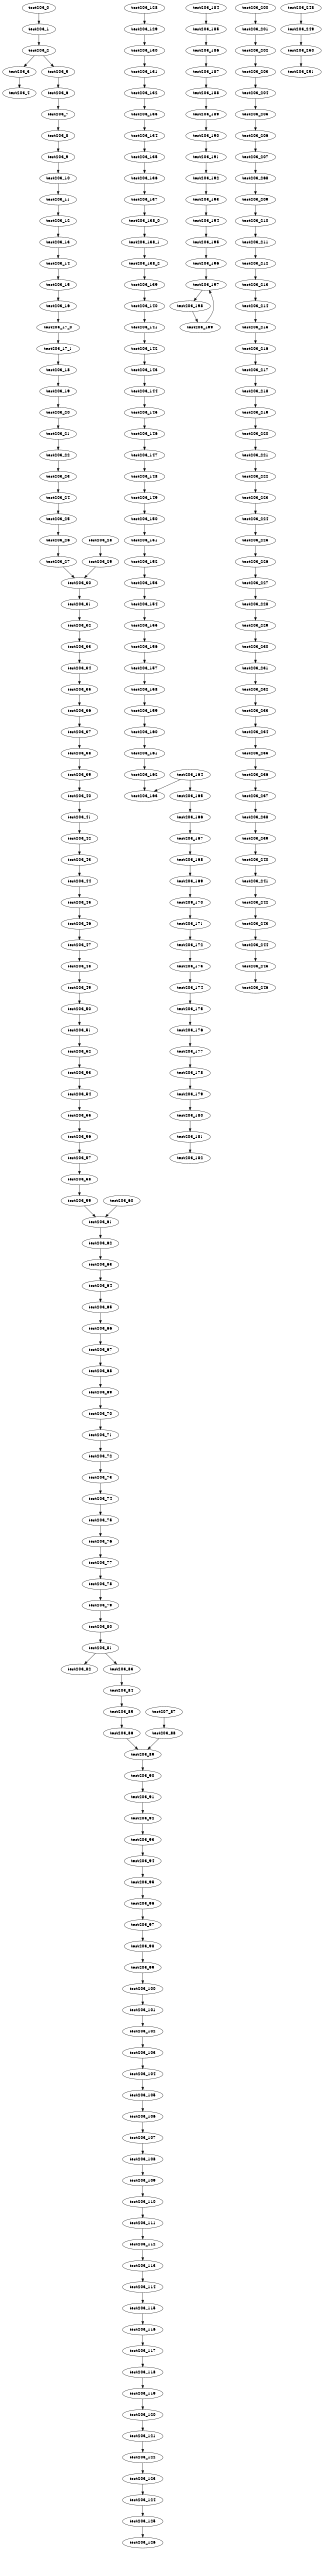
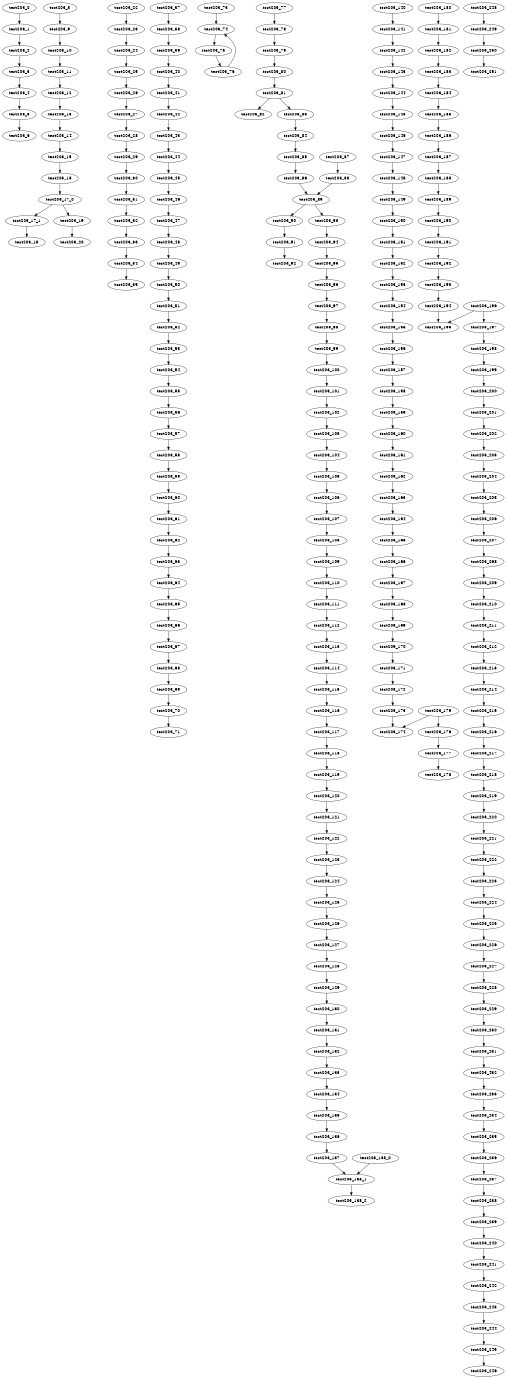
edge "test203_2" -> "test203_5": now "test203_4" -> "test203_5"
node "test203_183": added
node "test203_7": removed
edge "test203_137" -> "test203_138_0": now "test203_137" -> "test203_138_1"
edge "test203_195" -> "test203_196": reversed
node "test203_139": removed
edge "test203_199" -> "test203_197": now "test203_199" -> "test203_200"
edge "test203_18" -> "test203_19": now "test203_17_0" -> "test203_19"
node "test203_21": removed
edge "test203_27" -> "test203_30": now "test203_27" -> "test203_28"
node "test203_232": label "test203_232" -> "test203_432"
node "test203_36": removed
edge "test203_164" -> "test203_163": reversed
node "test203_127": added
edge "test203_174" -> "test203_175": reversed
node "test203_179": removed
edge "test203_59" -> "test203_61": now "test203_59" -> "test203_60"
node "test203_72": removed
edge "test203_76" -> "test203_77": now "test203_76" -> "test203_74"
node "test207_87": label "test207_87" -> "test203_87"
edge "test203_92" -> "test203_93": now "test203_89" -> "test203_93"
